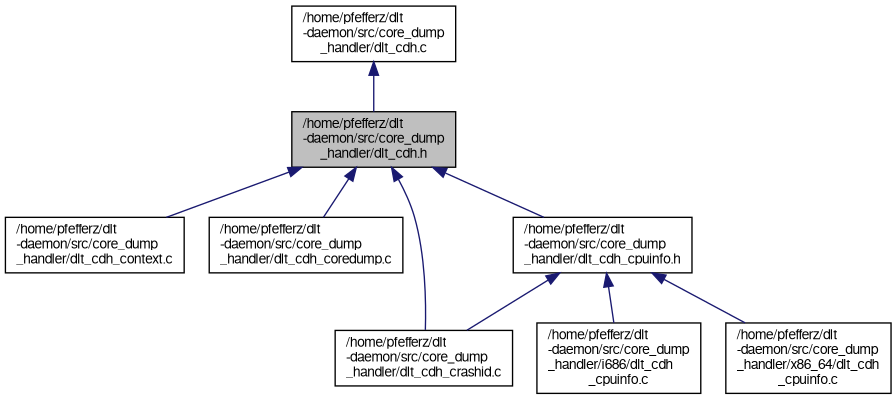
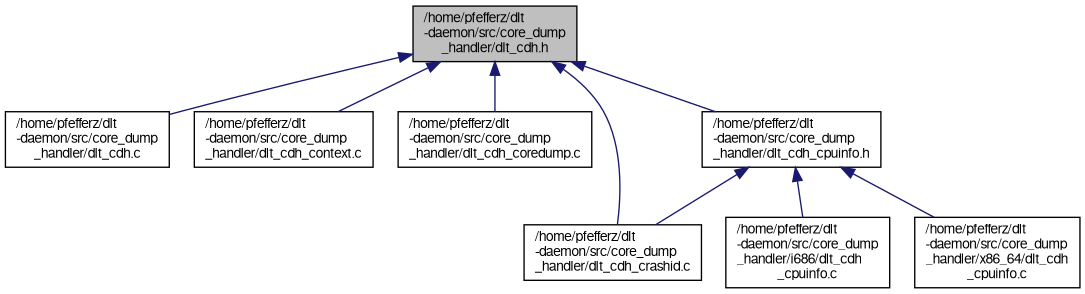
edge "/home/pfefferz/dlt -daemon/src/core_dump _handler/dlt_cdh.h" -> "/home/pfefferz/dlt -daemon/src/core_dump _handler/dlt_cdh.c": reversed
